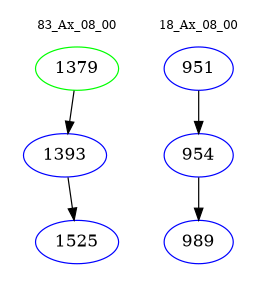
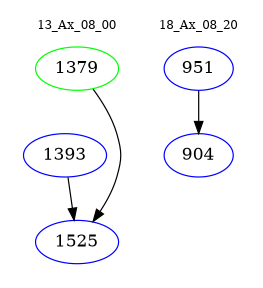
cluster "83_Ax_08_00": label "83_Ax_08_00" -> "13_Ax_08_00"
cluster "18_Ax_08_00": label "18_Ax_08_00" -> "18_Ax_08_20"
edge "1379" -> "1393": now "1379" -> "1525"
node "954": label "954" -> "904"
node "989": removed
